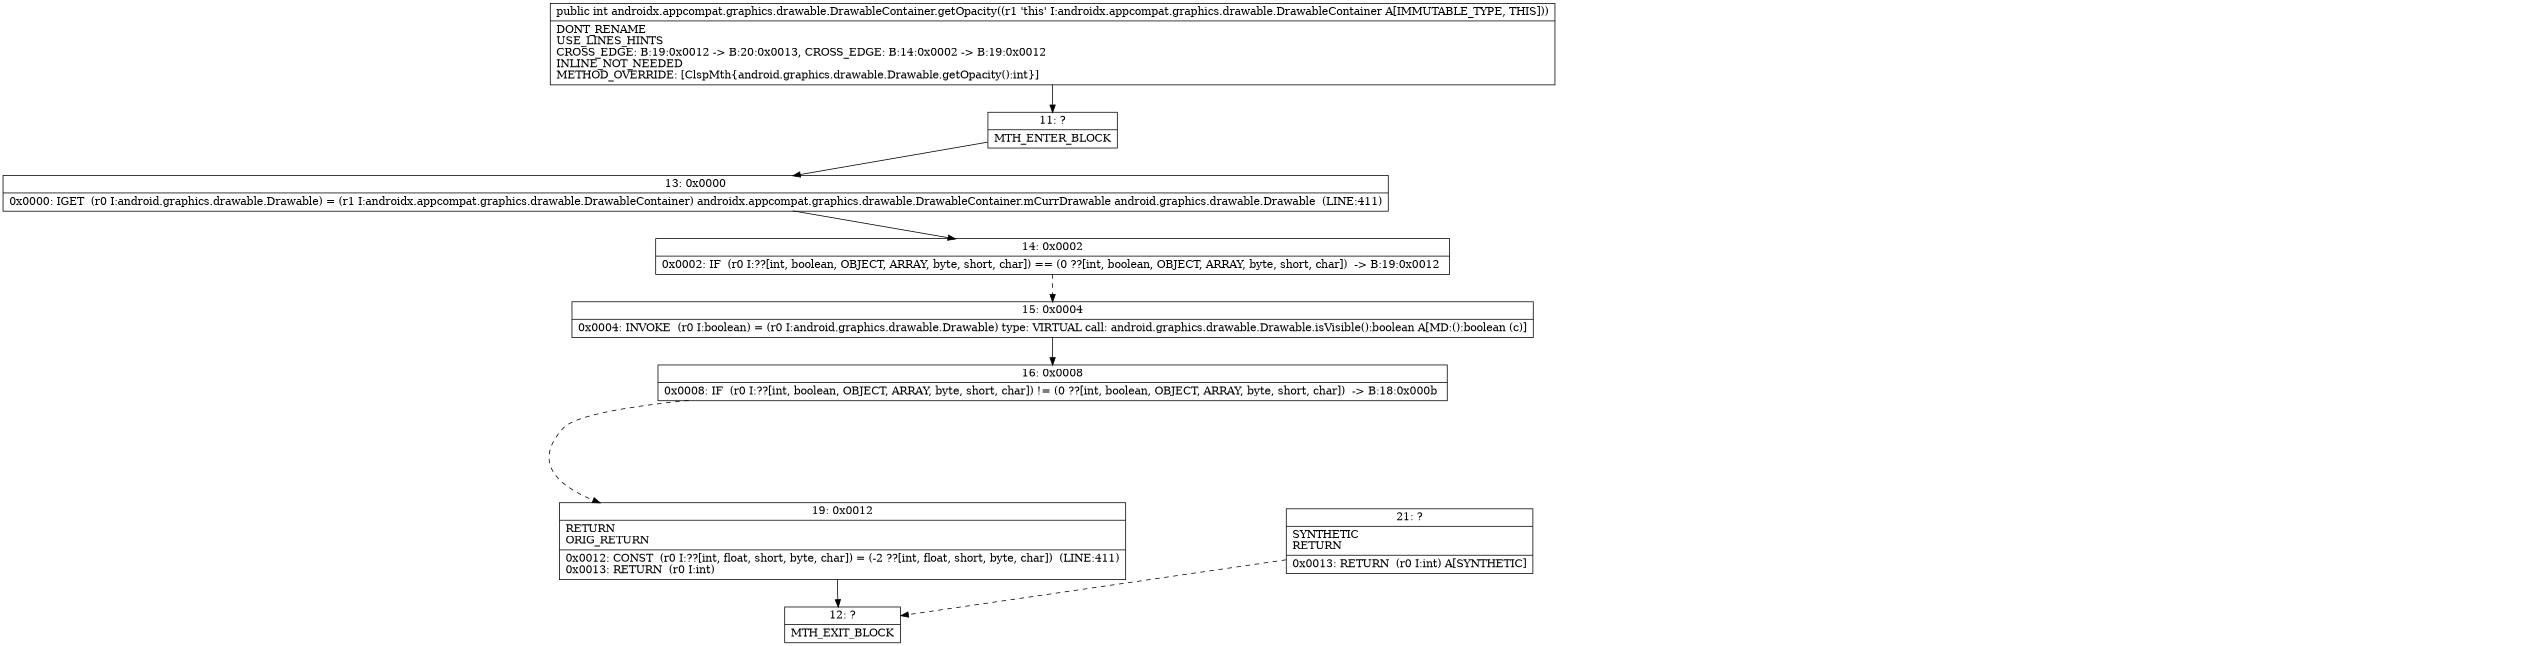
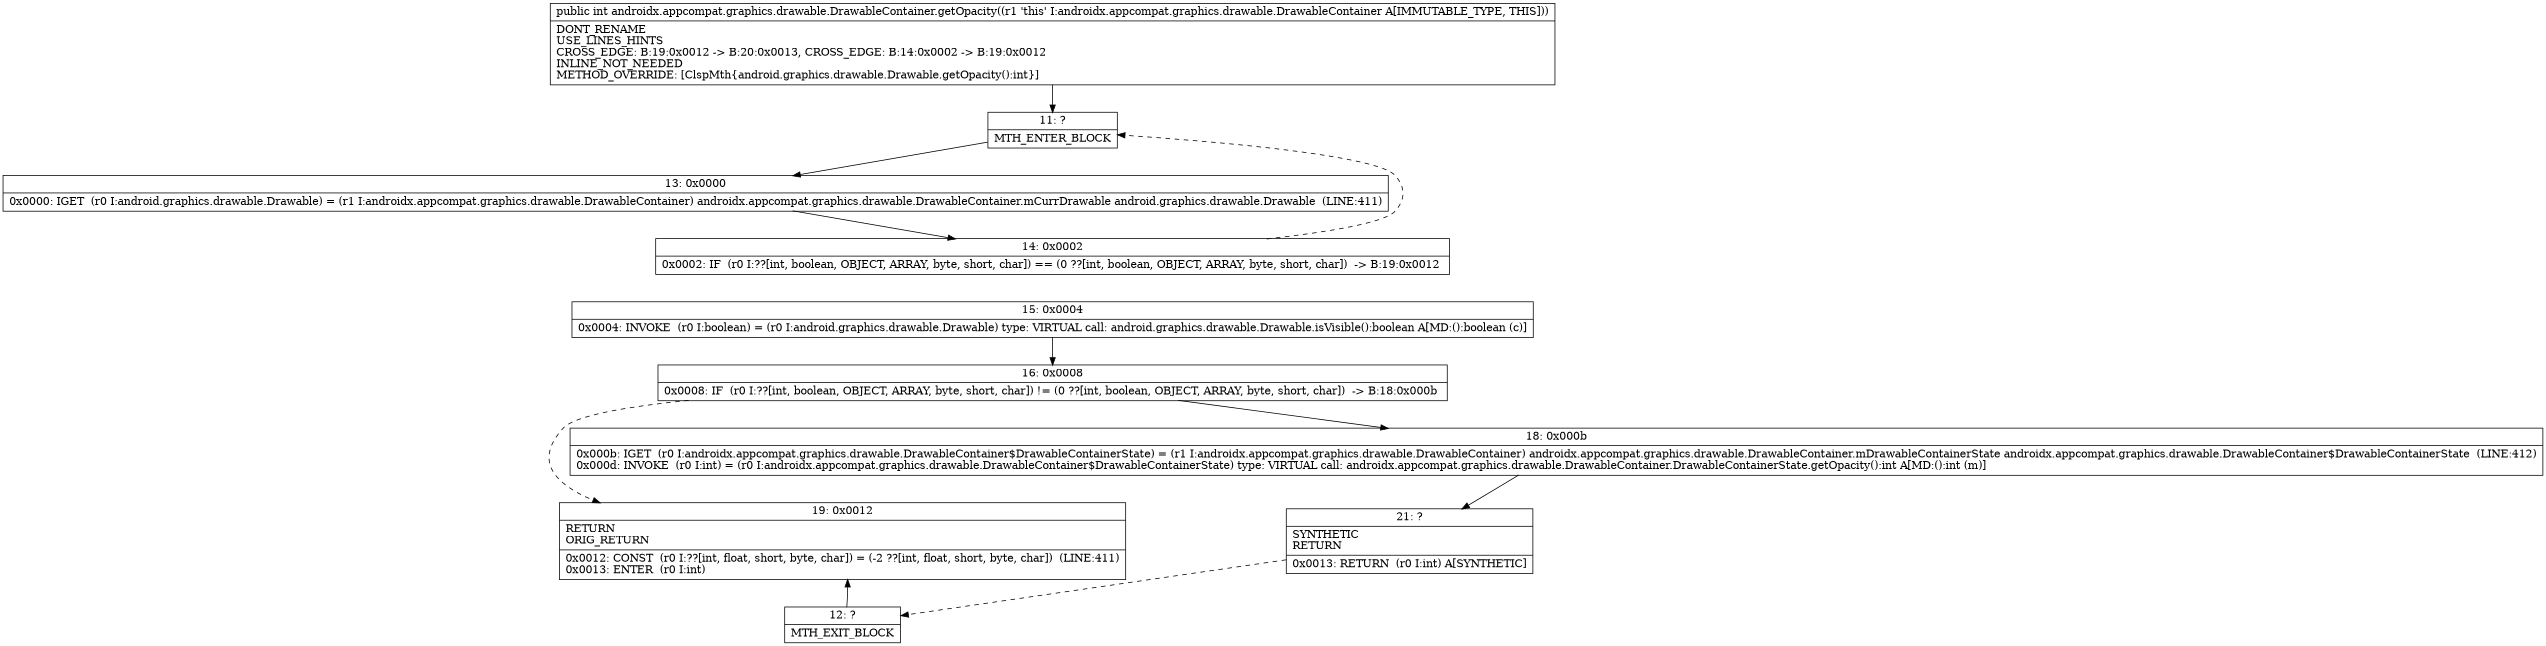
edge "14: 0x0002" -> "15: 0x0004": now "14: 0x0002" -> "11: ?"
node "18: 0x000b": added
node "19: 0x0012": text "0x0013: RETURN  (r0 I:int)" -> "0x0013: ENTER  (r0 I:int)"
edge "19: 0x0012" -> "12: ?": reversed
